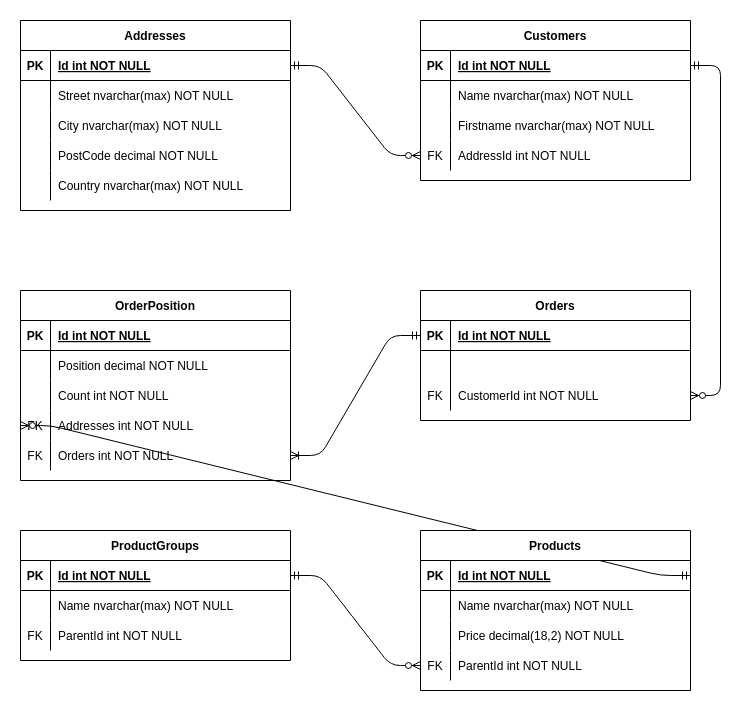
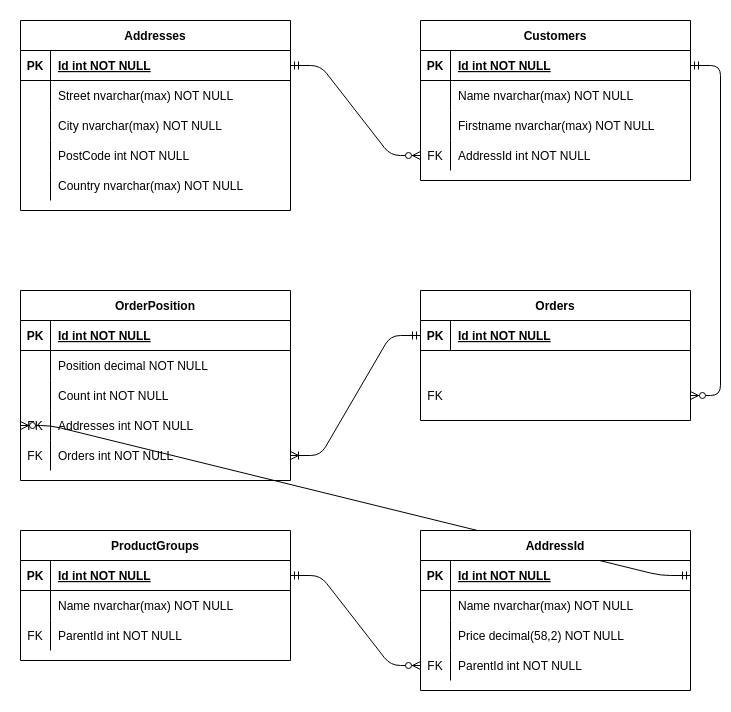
node "PostCode decimal NOT NULL": label "PostCode decimal NOT NULL" -> "PostCode int NOT NULL"
node "CustomerId int NOT NULL": removed
node "Products": label "Products" -> "AddressId"
node "Price decimal(18,2) NOT NULL": label "Price decimal(18,2) NOT NULL" -> "Price decimal(58,2) NOT NULL"
